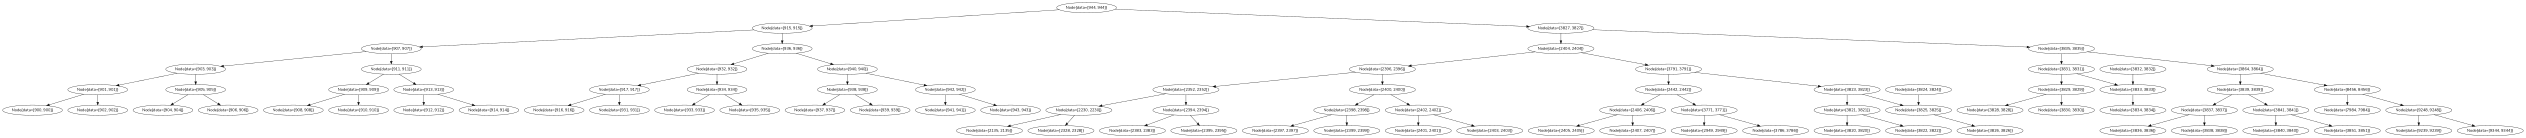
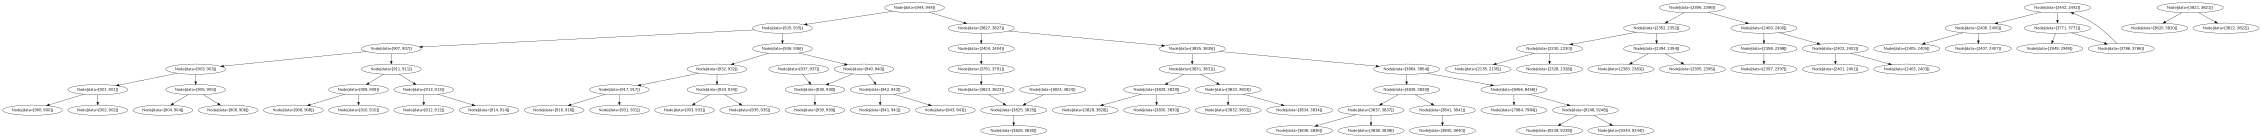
edge "Node{data=[2404, 2404]}" -> "Node{data=[2396, 2396]}": removed
edge "Node{data=[3791, 3791]}" -> "Node{data=[2442, 2442]}": now "Node{data=[3786, 3786]}" -> "Node{data=[2442, 2442]}"
edge "Node{data=[3832, 3832]}" -> "Node{data=[3833, 3833]}": reversed
edge "Node{data=[938, 938]}" -> "Node{data=[937, 937]}": reversed
edge "Node{data=[3823, 3823]}" -> "Node{data=[3821, 3821]}": removed
node "Node{data=[2399, 2399]}": removed
node "Node{data=[3851, 3851]}": removed
